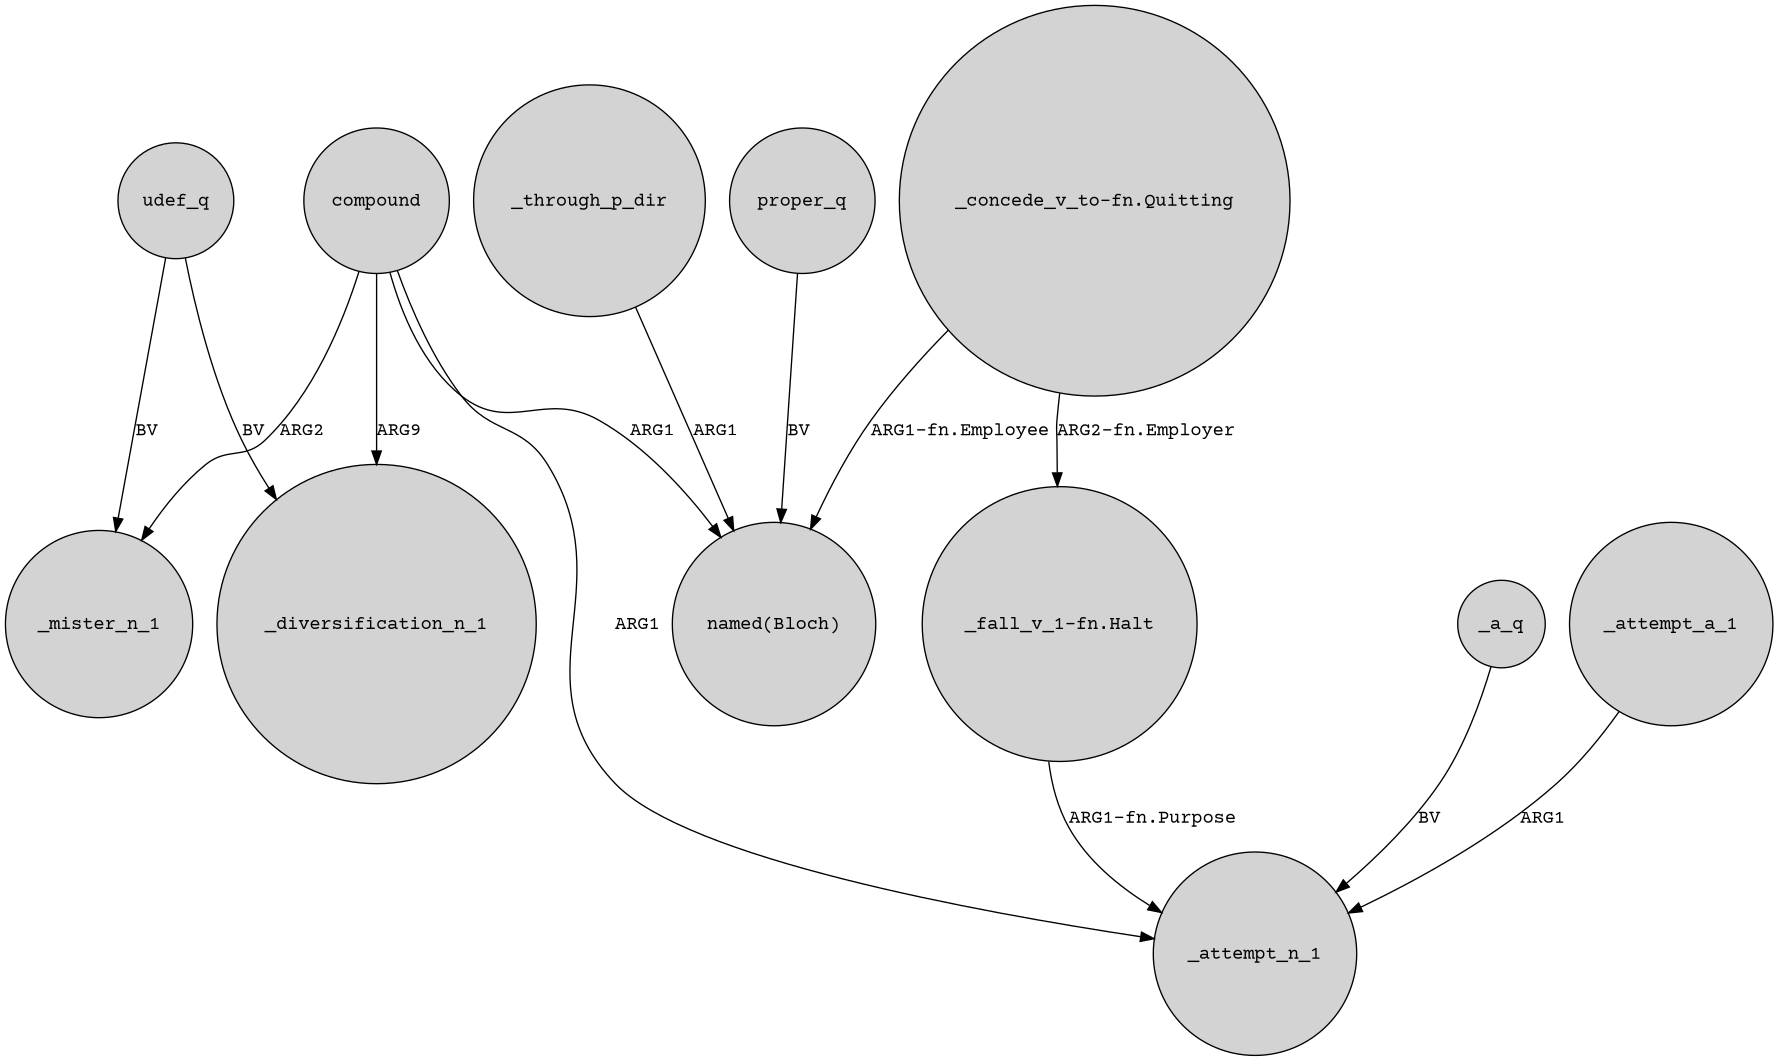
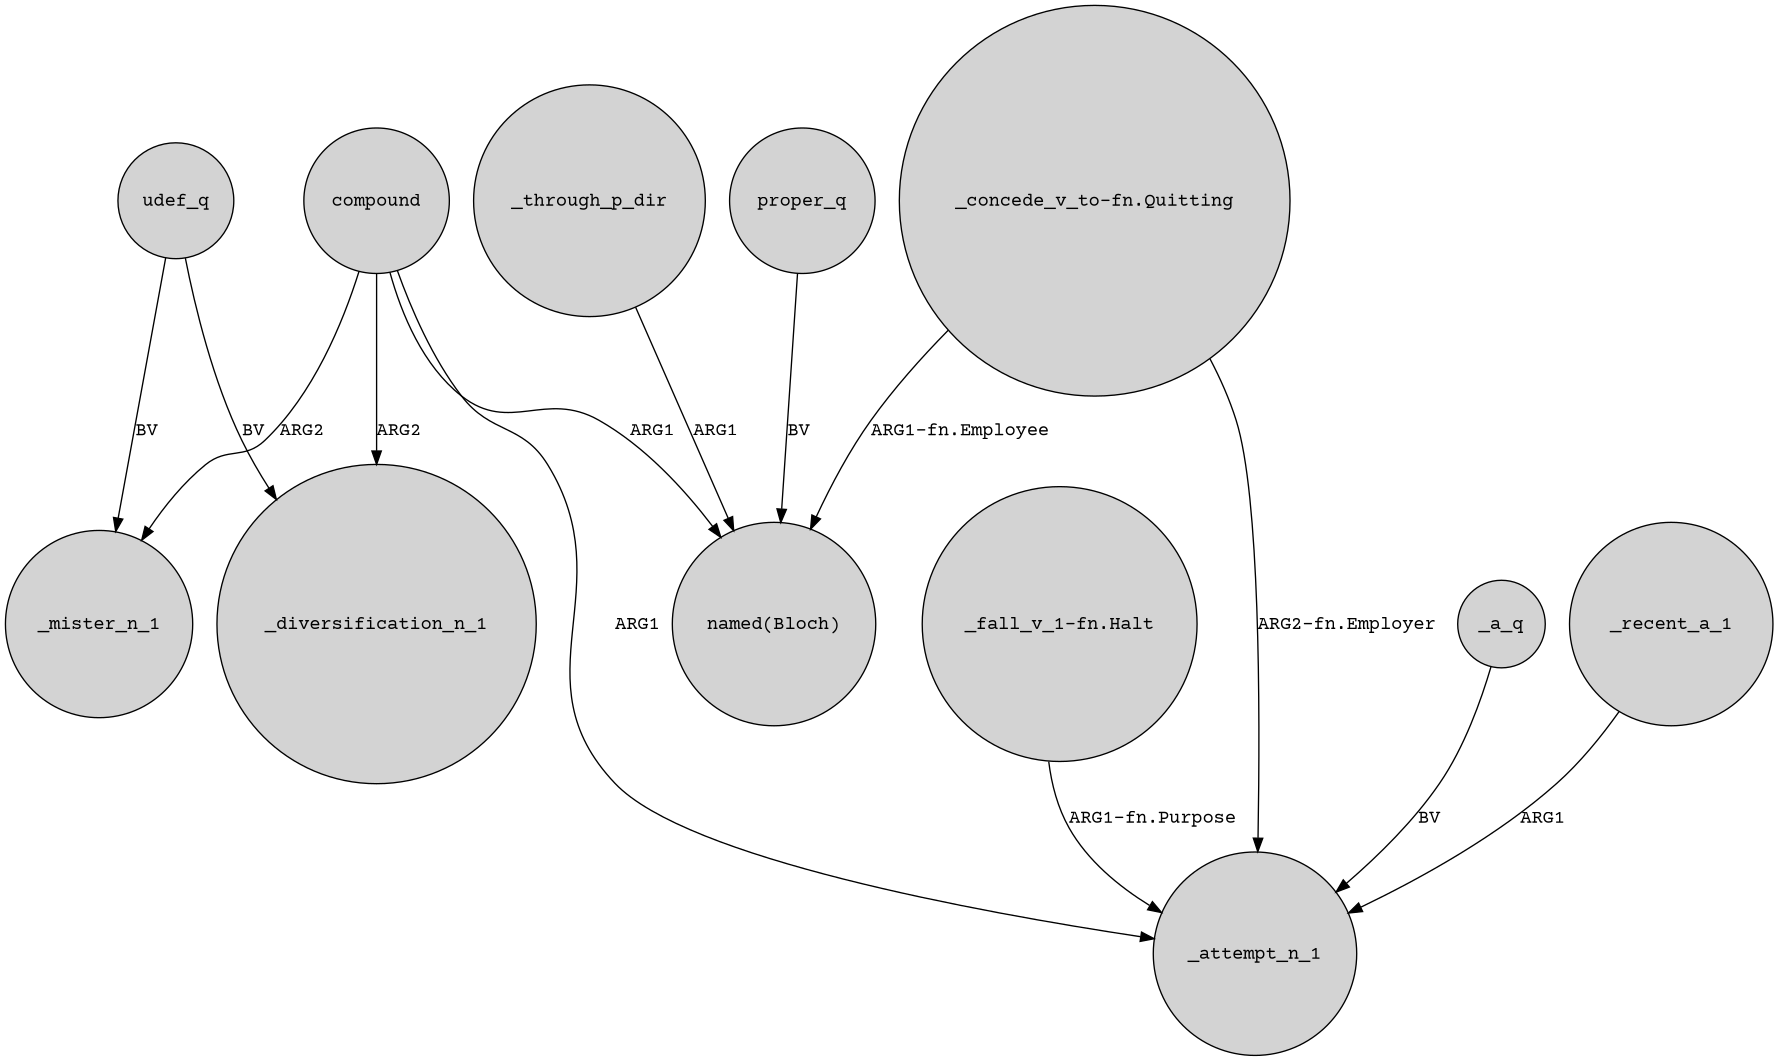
edge "compound" -> "_diversification_n_1": label "ARG9" -> "ARG2"
edge "_concede_v_to-fn.Quitting" -> "_fall_v_1-fn.Halt": now "_concede_v_to-fn.Quitting" -> "_attempt_n_1"
node "_attempt_a_1": label "_attempt_a_1" -> "_recent_a_1"
